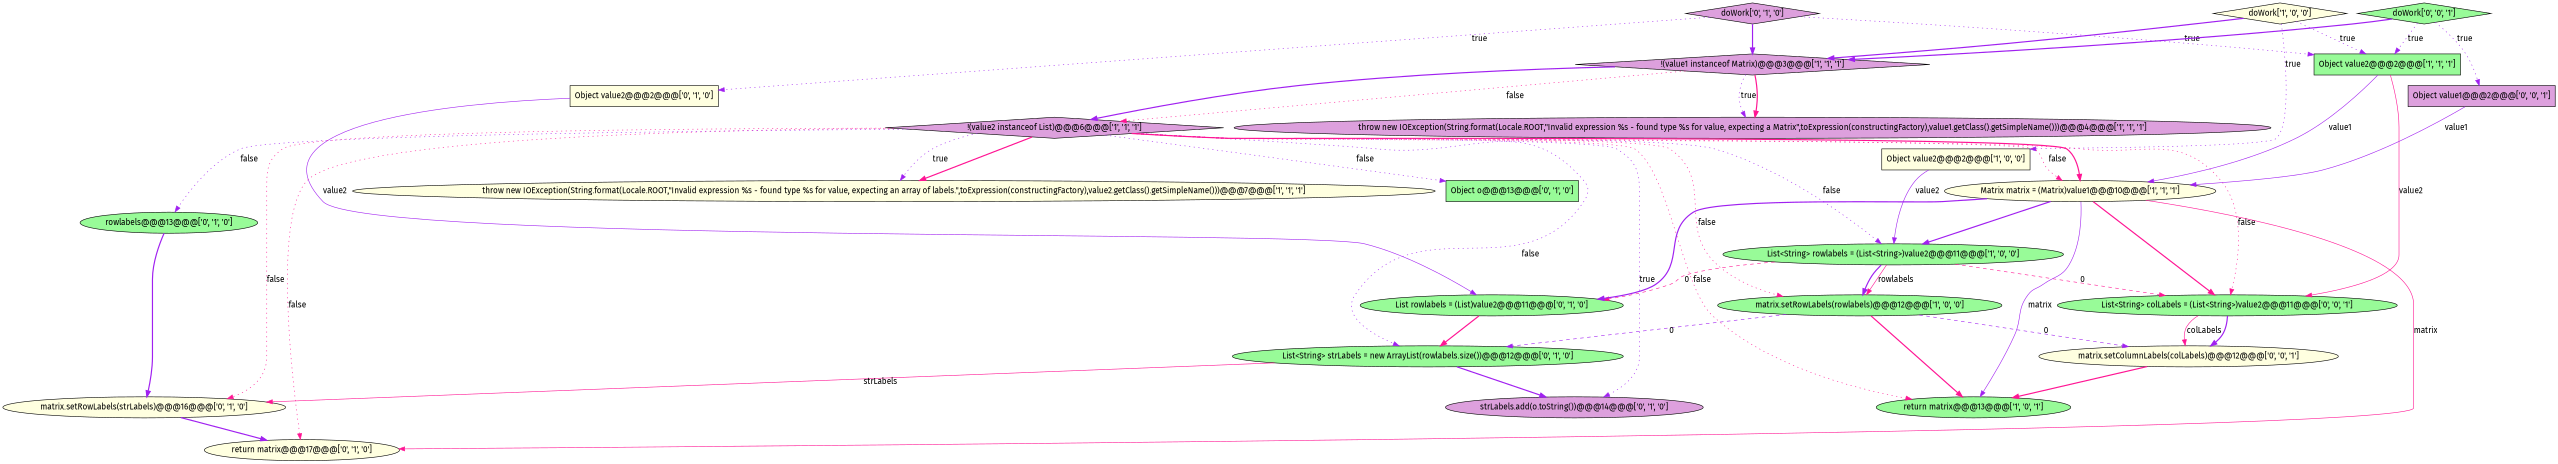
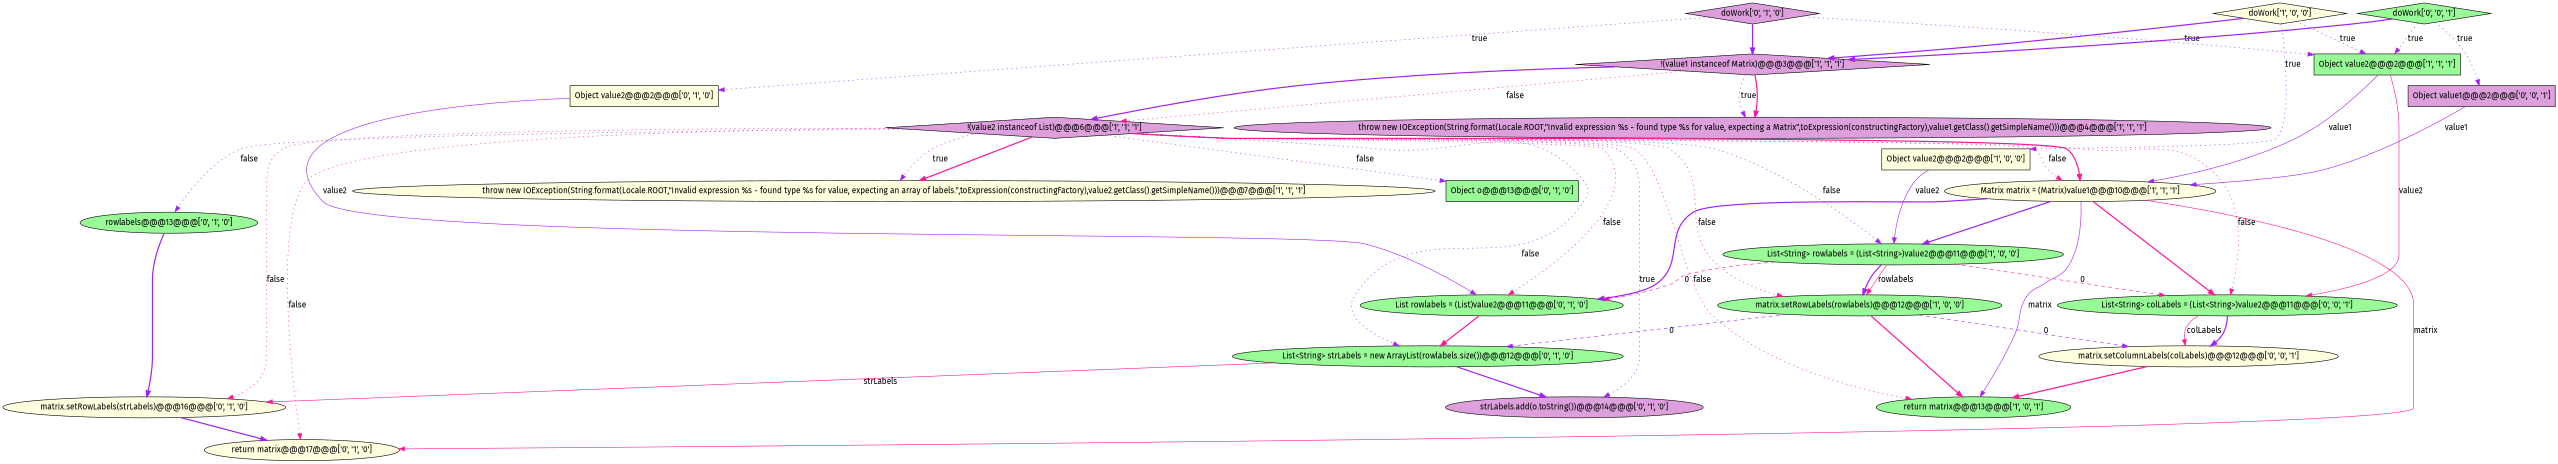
edge "!(value2 instanceof List)@@@6@@@['1', '1', '1']" -> "List rowlabels = (List)value2@@@11@@@['0', '1', '0']": added, label "false"
